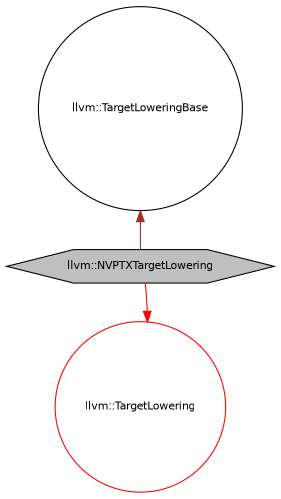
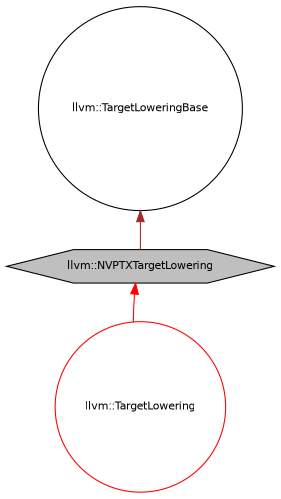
edge "llvm::NVPTXTargetLowering" -> "llvm::TargetLowering": reversed
